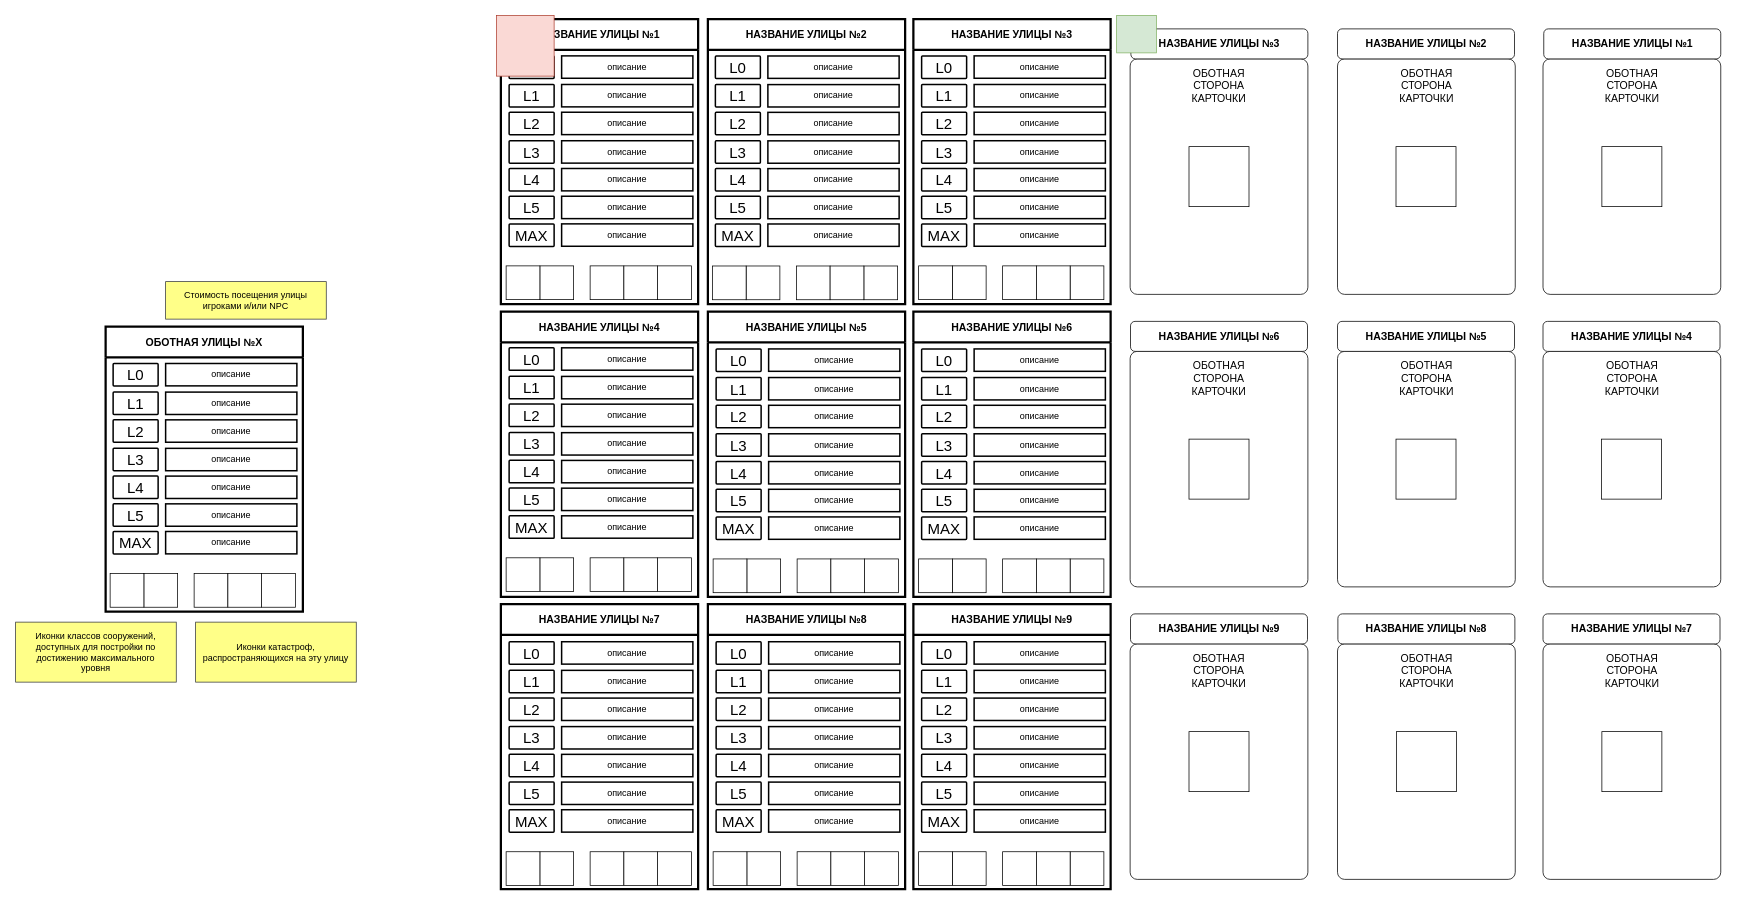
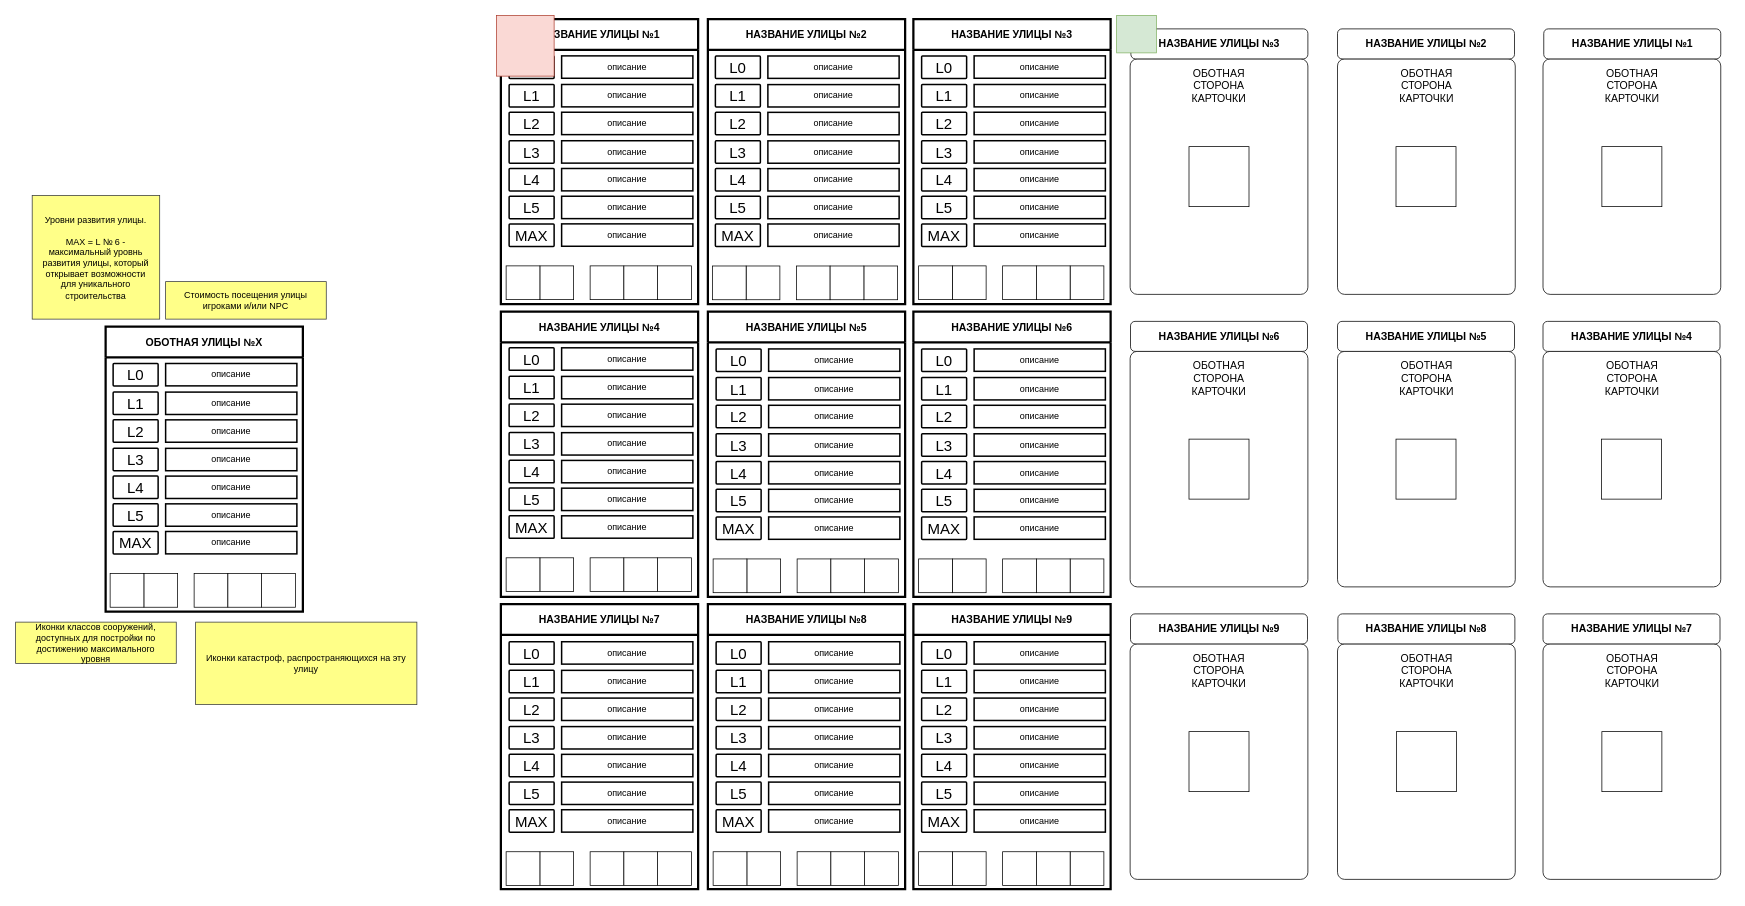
node "Уровни развития улицы. MAX = L № 6 - максимальный уровнь развития улицы, который открывает возможности для уникального строительства": added
node "Иконки классов сооружений, доступных для постройки по достижению максимального уровня": size 161x60 -> 161x41
node "Иконки катастроф, распространяющихся на эту улицу": size 161x60 -> 221x83
